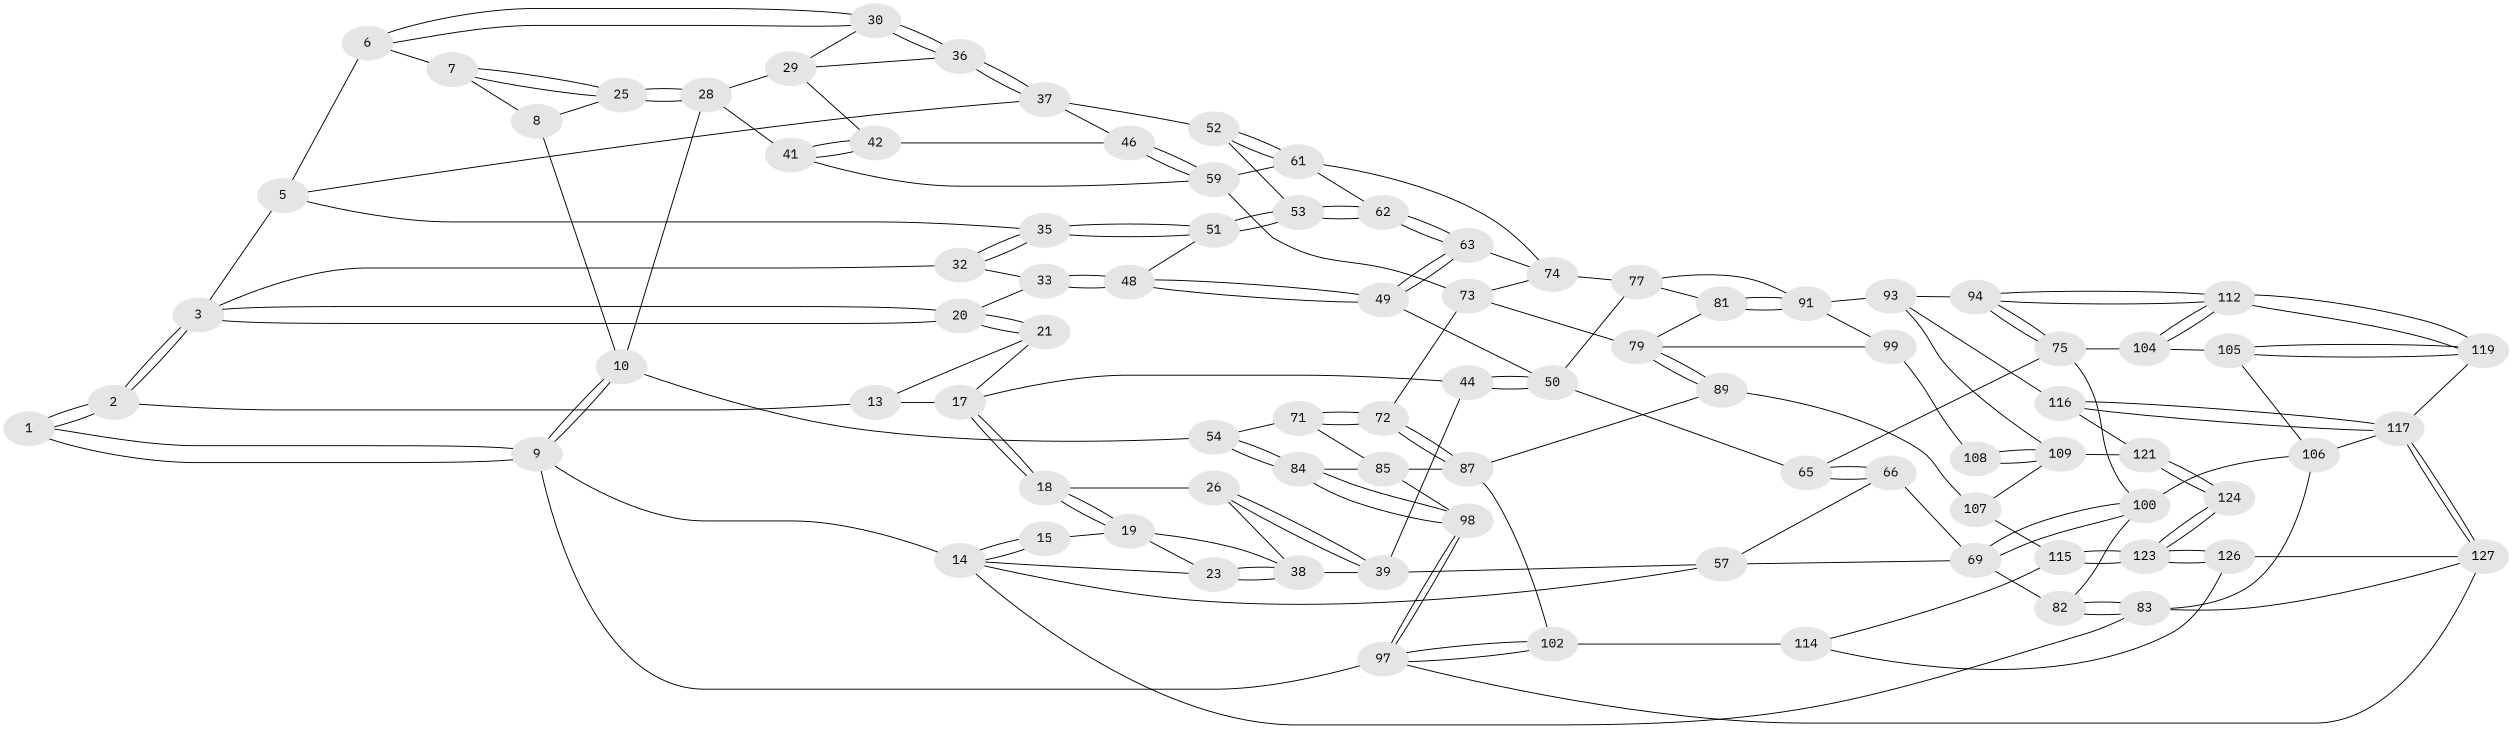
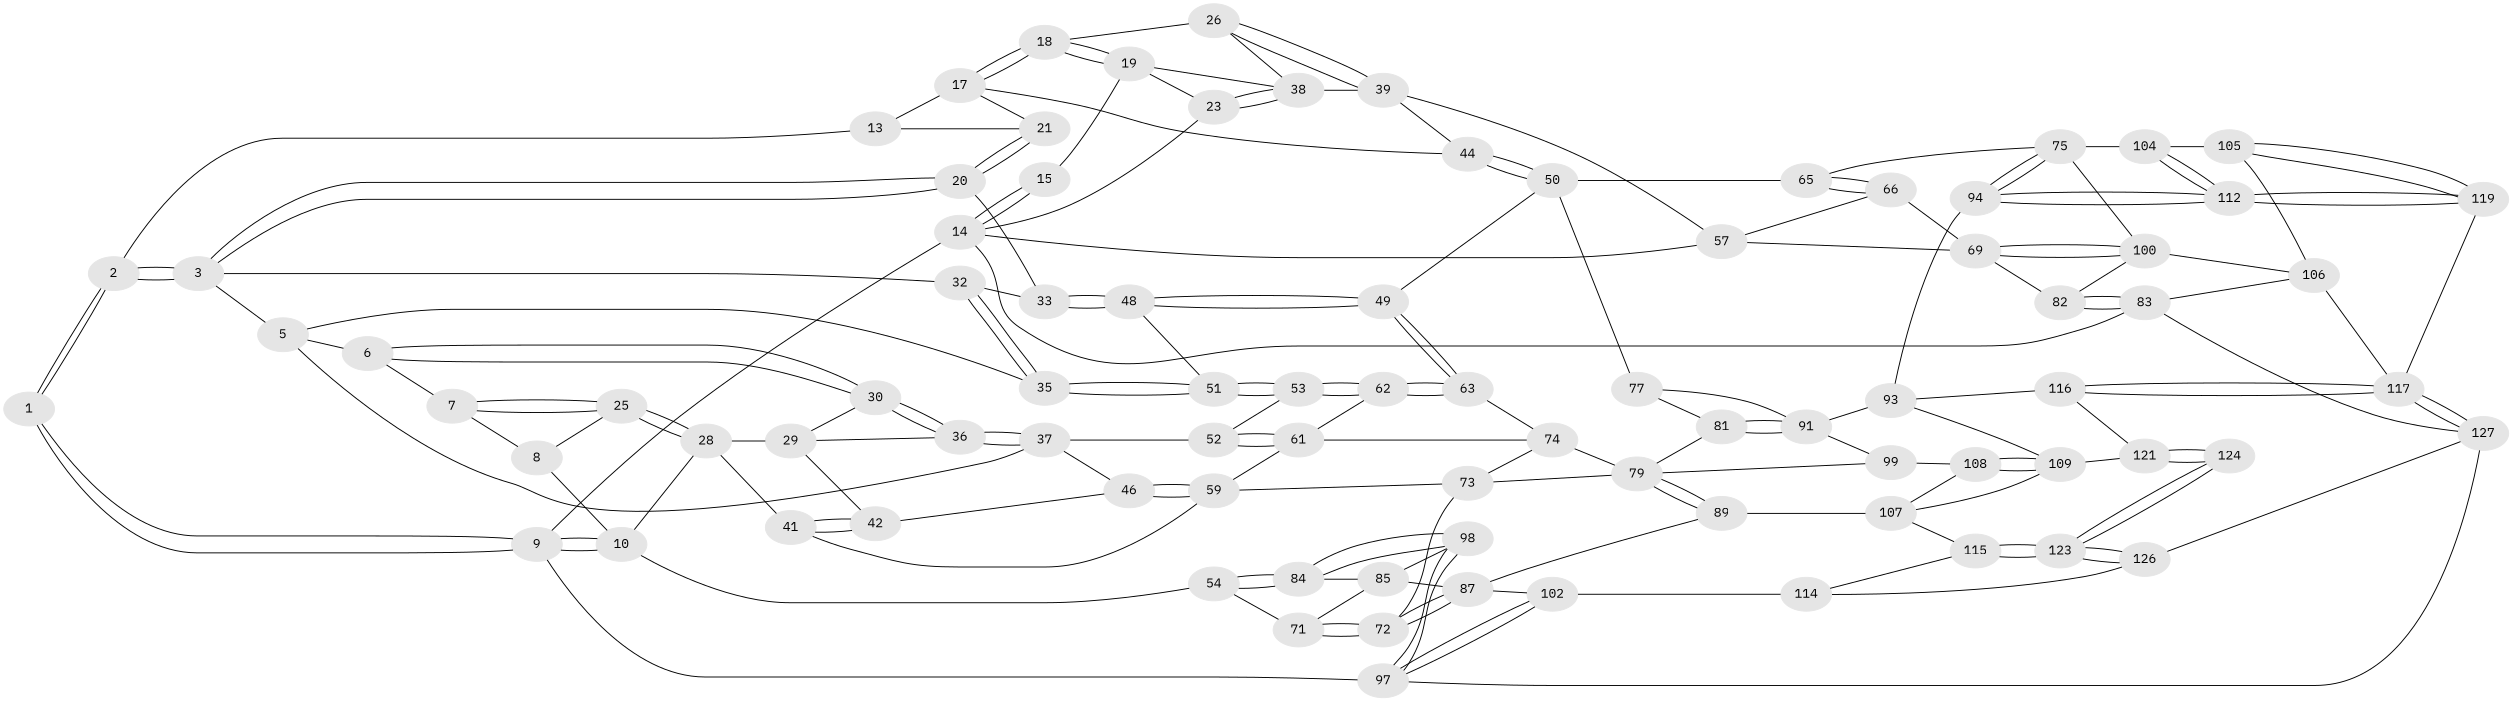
edge "74" -- "77": now "74" -- "79"
edge "108" -- "107": added
